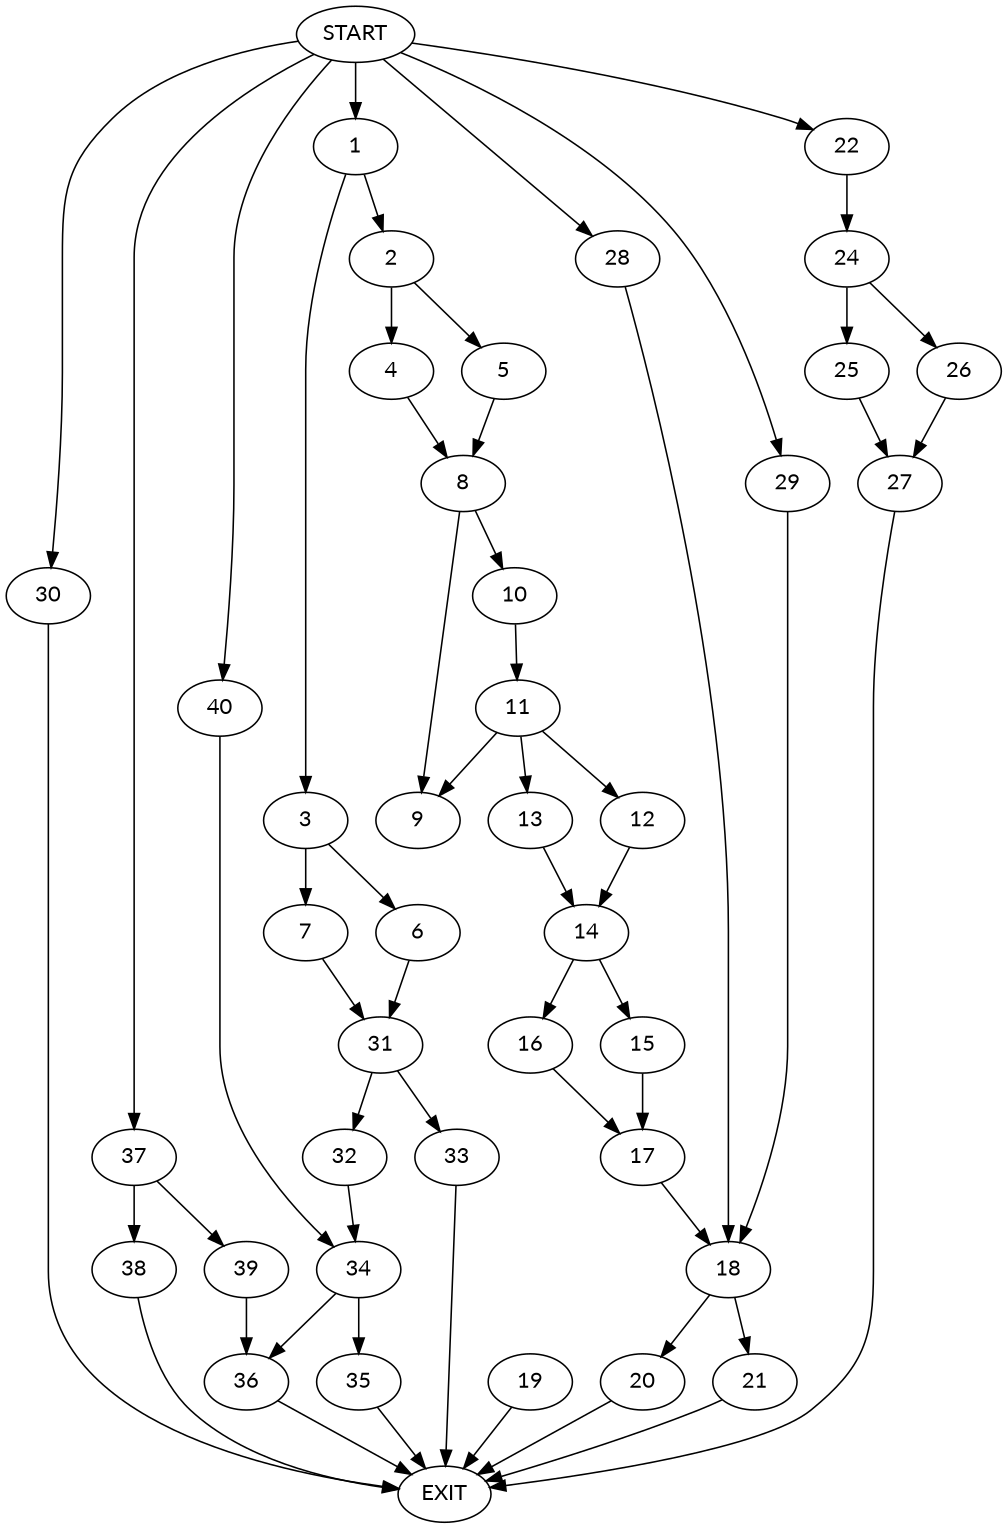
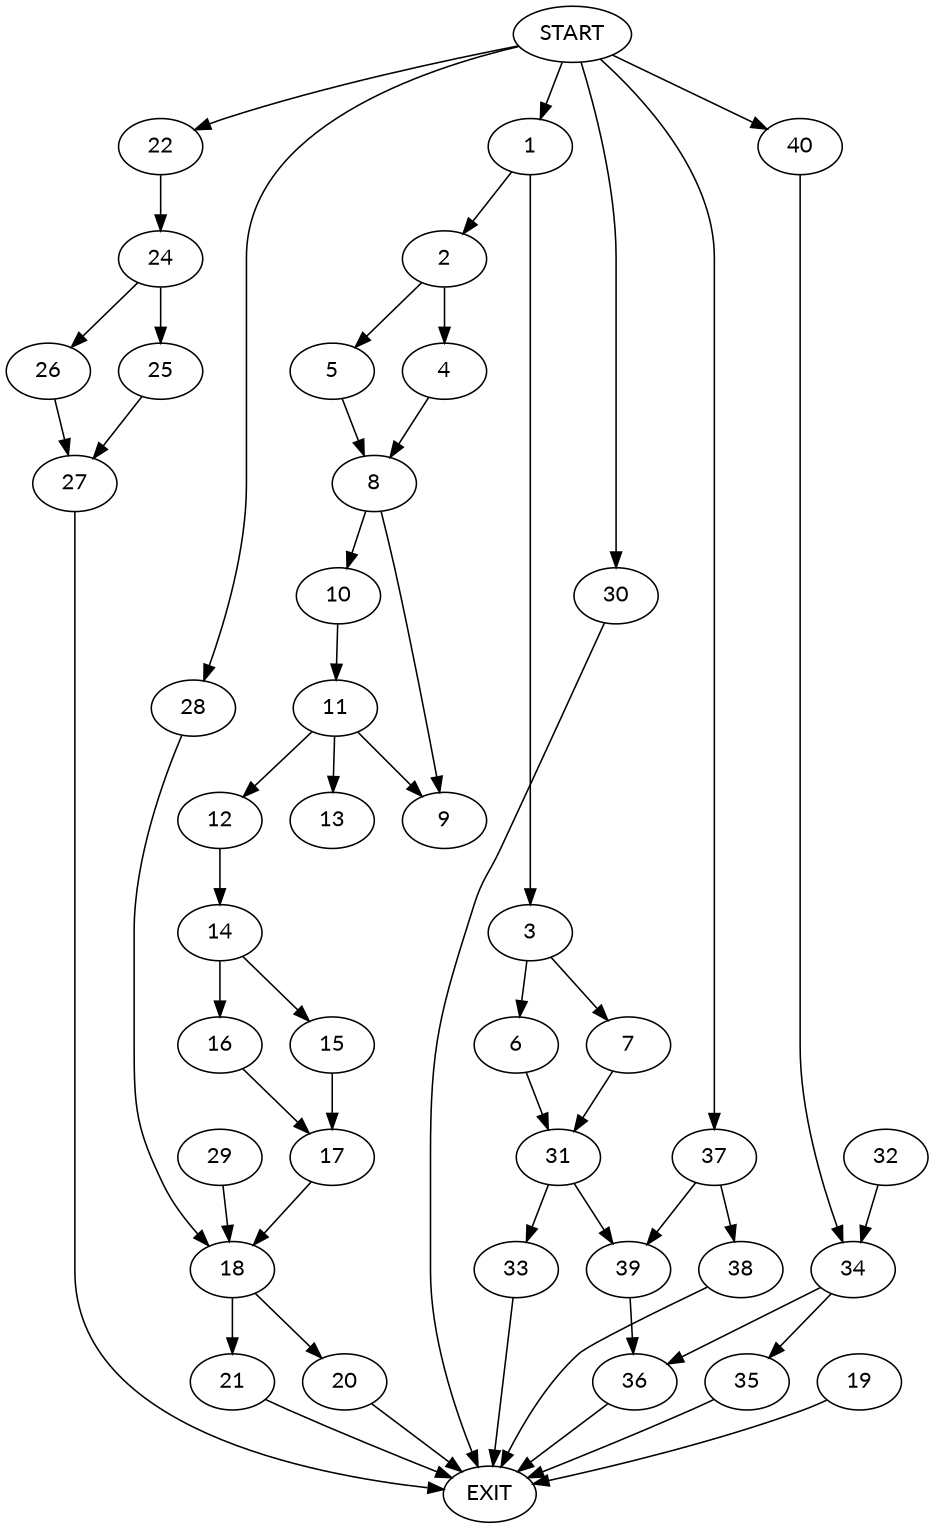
edge "START" -> "29": removed
edge "13" -> "14": removed
edge "31" -> "32": now "31" -> "39"
